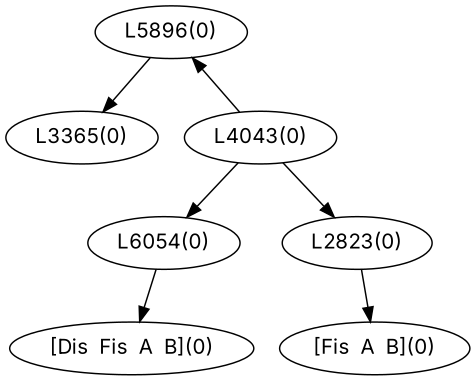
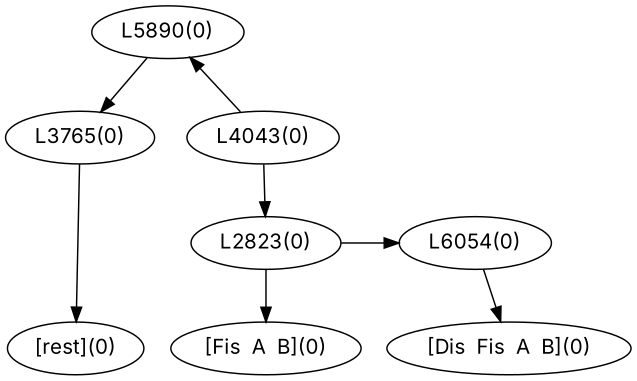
node "L5896(0)": label "L5896(0)" -> "L5890(0)"
node "L3365(0)": label "L3365(0)" -> "L3765(0)"
edge "L4043(0)" -> "L6054(0)": now "L2823(0)" -> "L6054(0)"
node "[rest](0)": added
